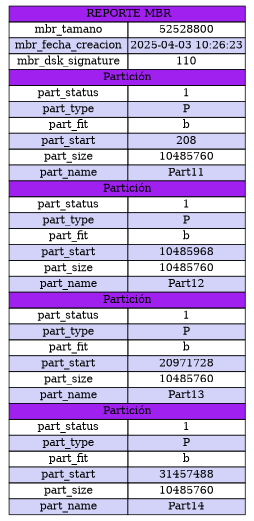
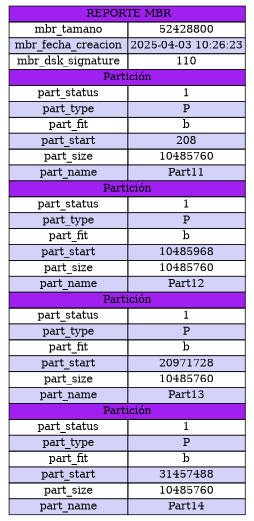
node "REPORTE MBR": text "52528800" -> "52428800"
